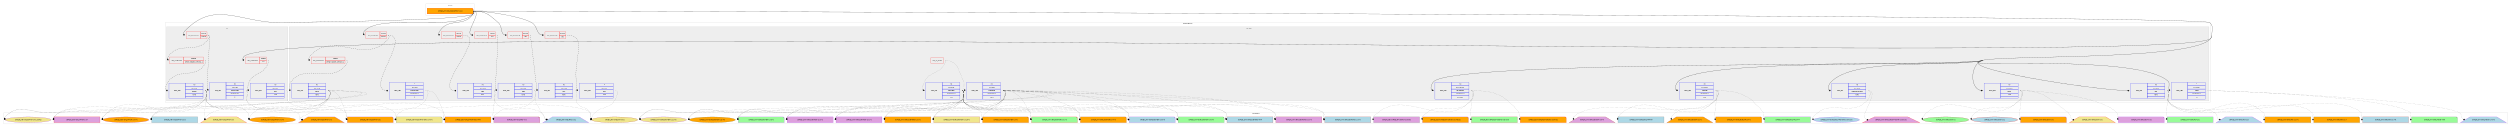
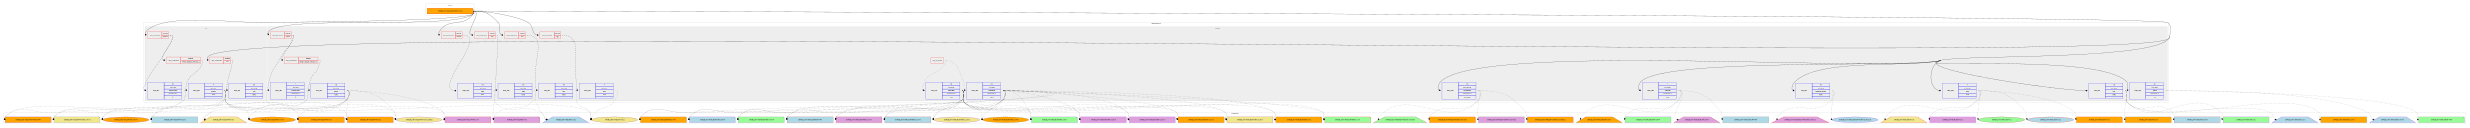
node "portage://dev-lang/python-3.7.6": shape trapezium -> note
node "portage://app-portage/elt-patches-20170317": shape box -> trapezium
node "portage://sys-devel/autoconf-2.64-r1": removed
node "portage://sys-devel/bison-3.4.2": color purple -> red
